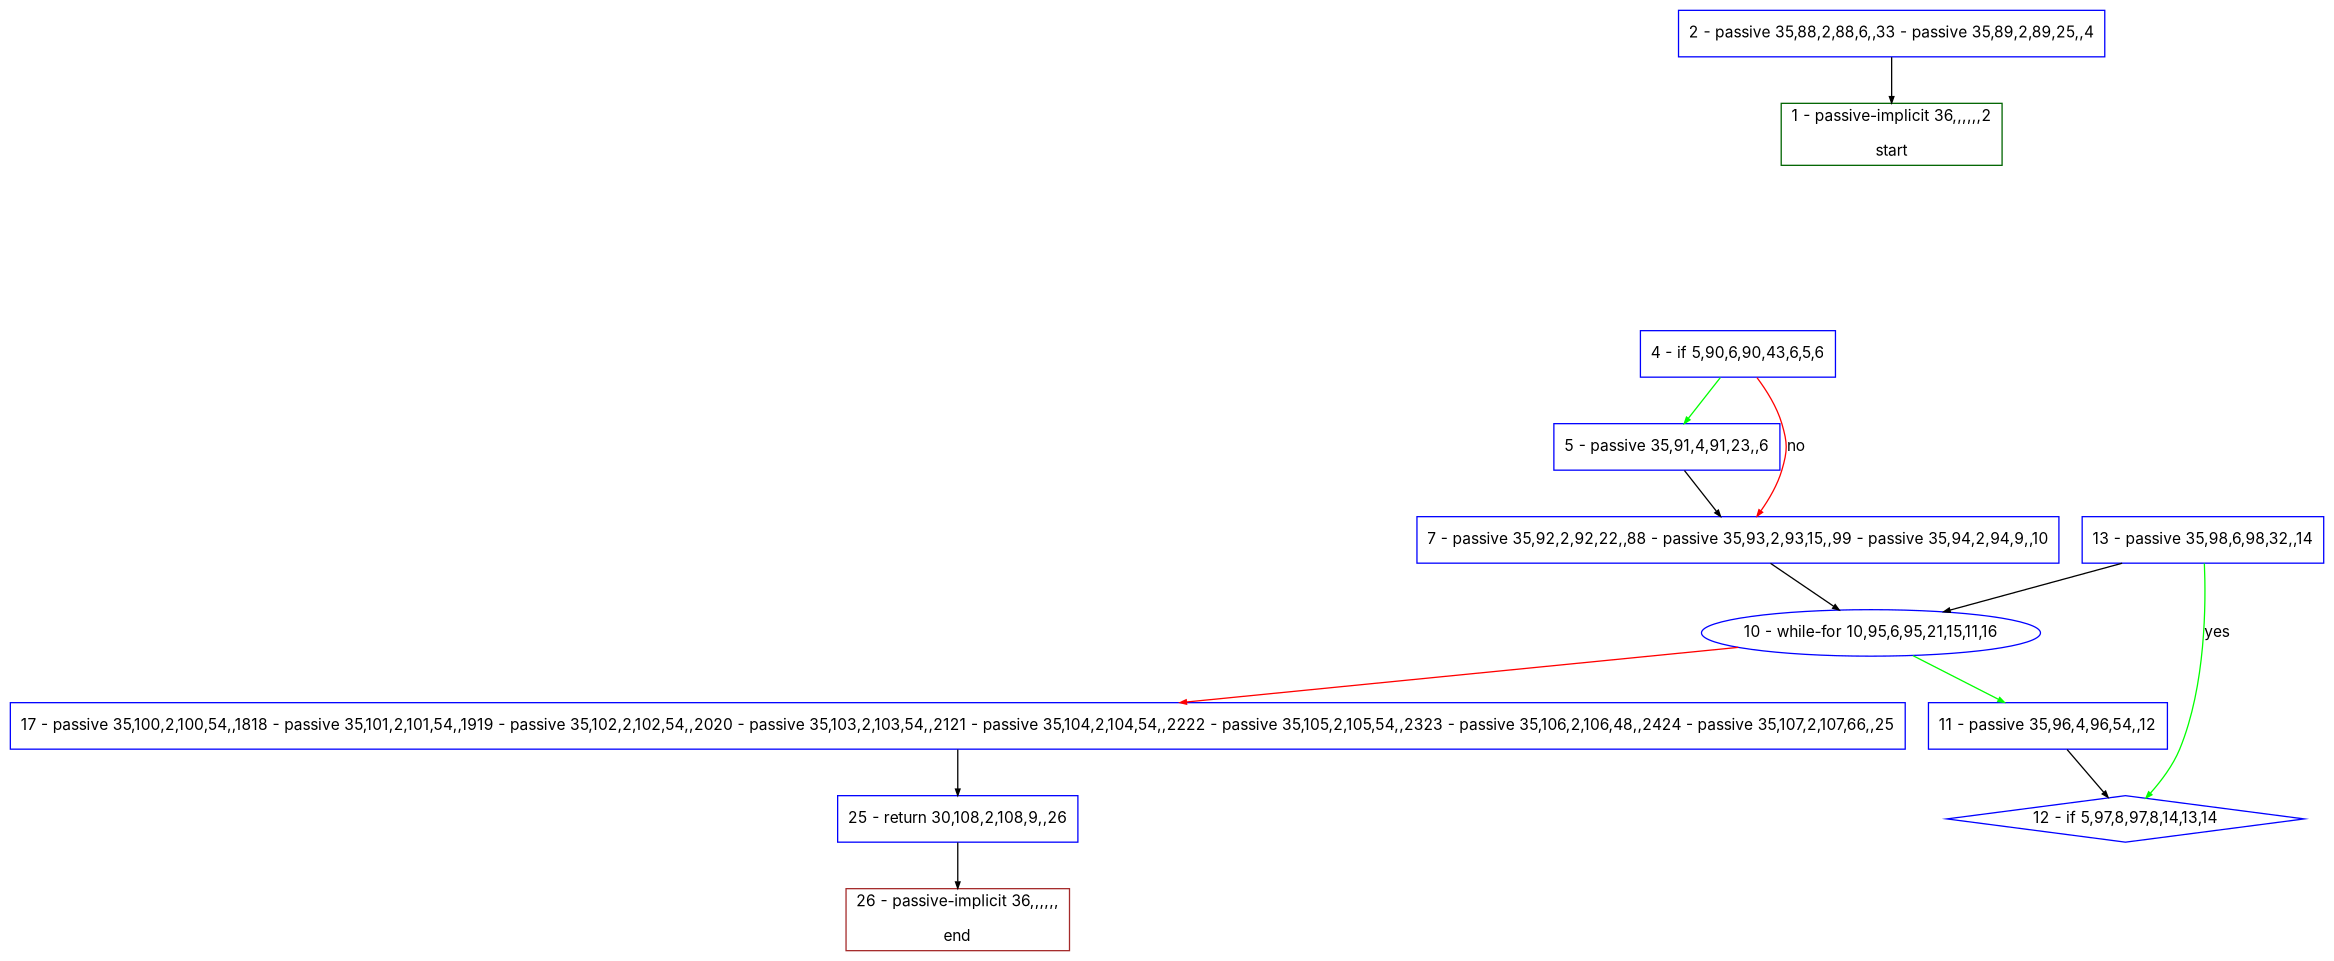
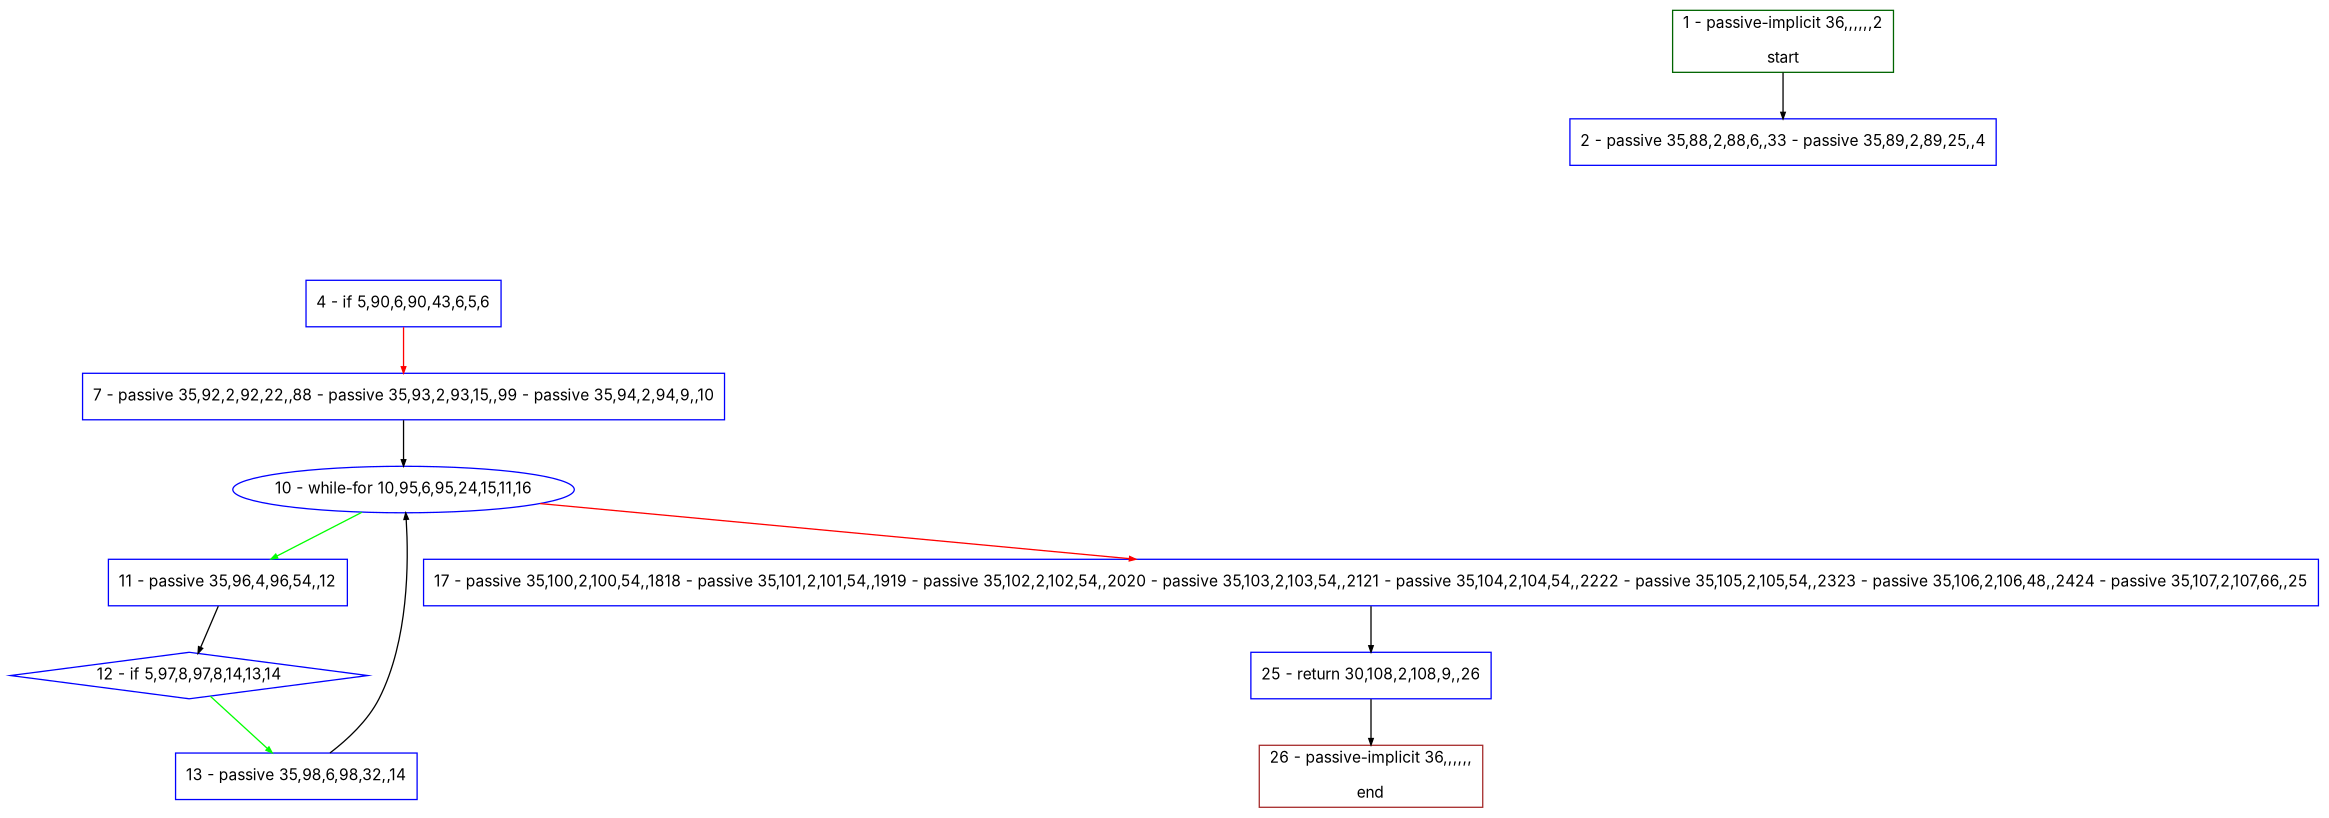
edge "2 - passive 35,88,2,88,6,,33 - passive 35,89,2,89,25,,4" -> "1 - passive-implicit 36,,,,,,2 start": reversed
node "5 - passive 35,91,4,91,23,,6": removed
node "10 - while-for 10,95,6,95,21,15,11,16": label "10 - while-for 10,95,6,95,21,15,11,16" -> "10 - while-for 10,95,6,95,24,15,11,16"
edge "13 - passive 35,98,6,98,32,,14" -> "12 - if 5,97,8,97,8,14,13,14": reversed
